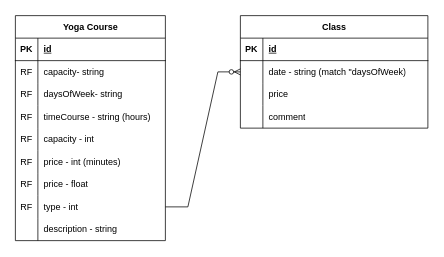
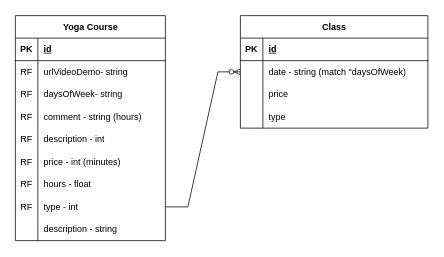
node "capacity- string": label "capacity- string" -> "urlVideoDemo- string"
node "timeCourse - string (hours)": label "timeCourse - string (hours)" -> "comment - string (hours)"
node "comment": label "comment" -> "type"
node "capacity - int": label "capacity - int" -> "description - int"
node "price - float": label "price - float" -> "hours - float"
